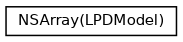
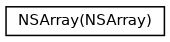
node "NSArray(LPDModel)": label "NSArray(LPDModel)" -> "NSArray(NSArray)"
